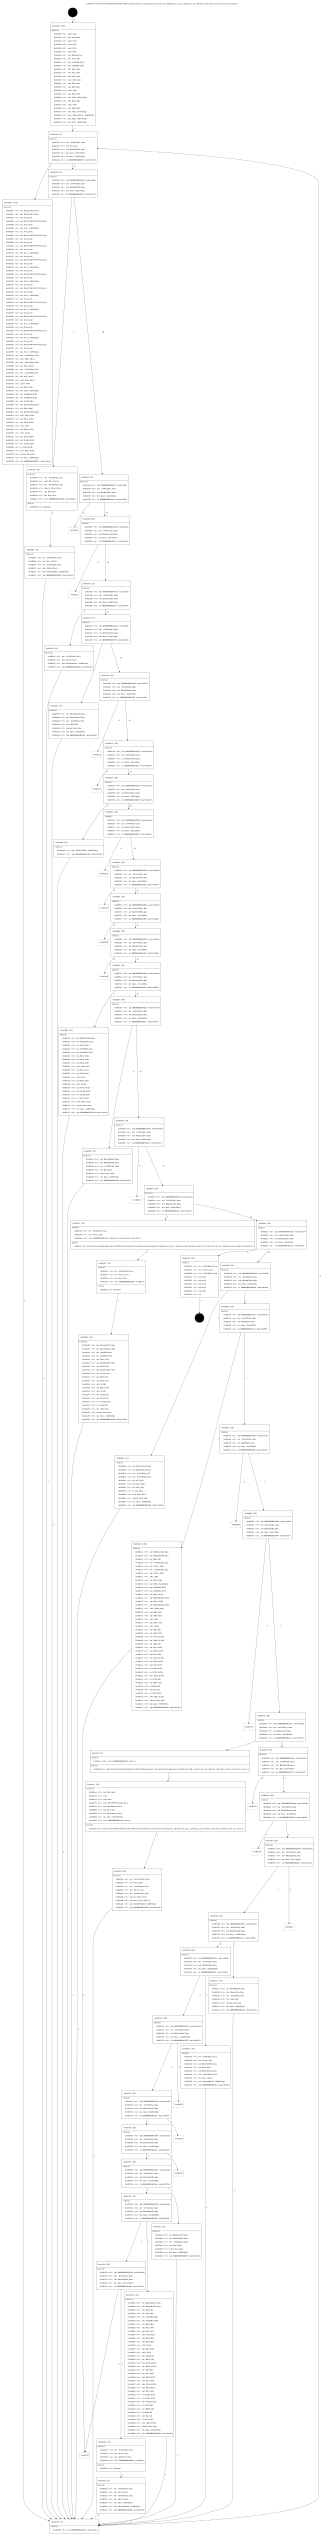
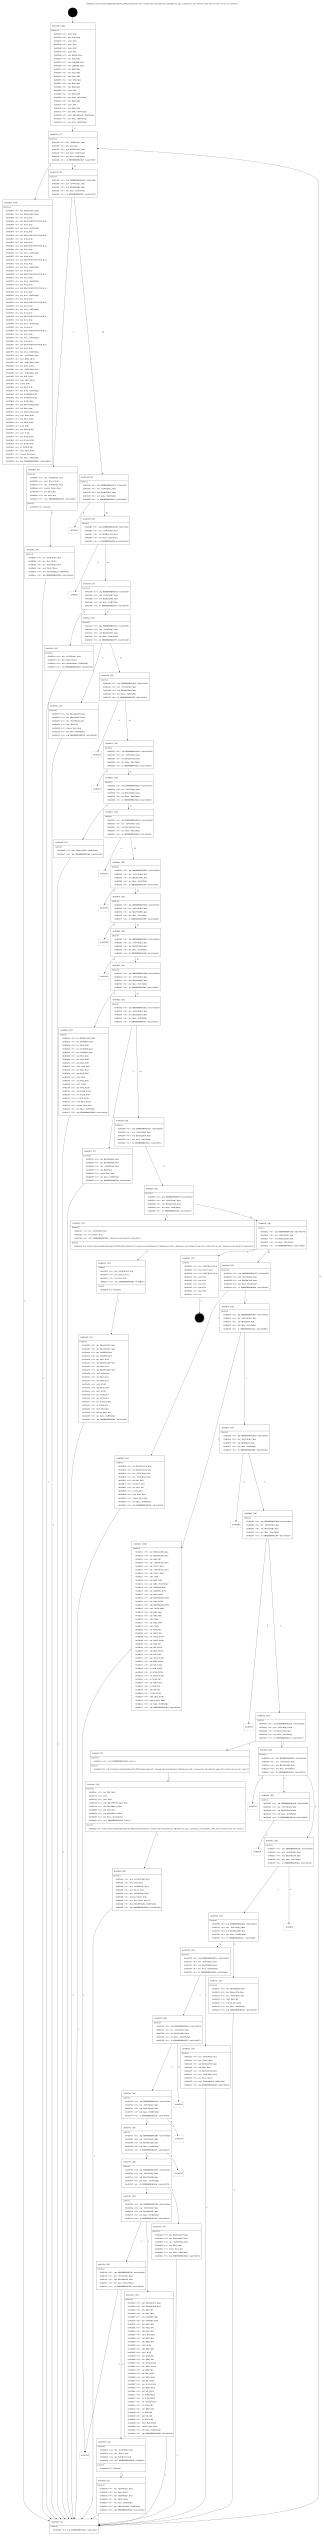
node "0x4022ec": removed
edge "0x4016d5 [28]" -> "0x4016f1 [28]": now "0x4016b9 [28]" -> "0x4016f1 [28]"
